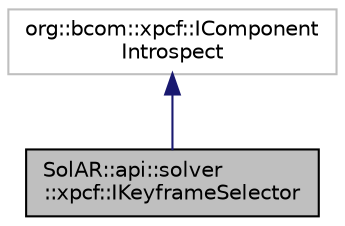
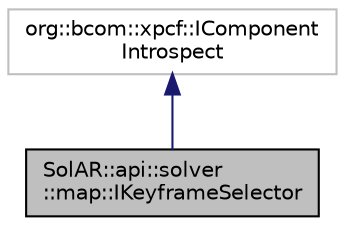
node "SolAR::api::solver ::xpcf::IKeyframeSelector": label "SolAR::api::solver ::xpcf::IKeyframeSelector" -> "SolAR::api::solver ::map::IKeyframeSelector"
